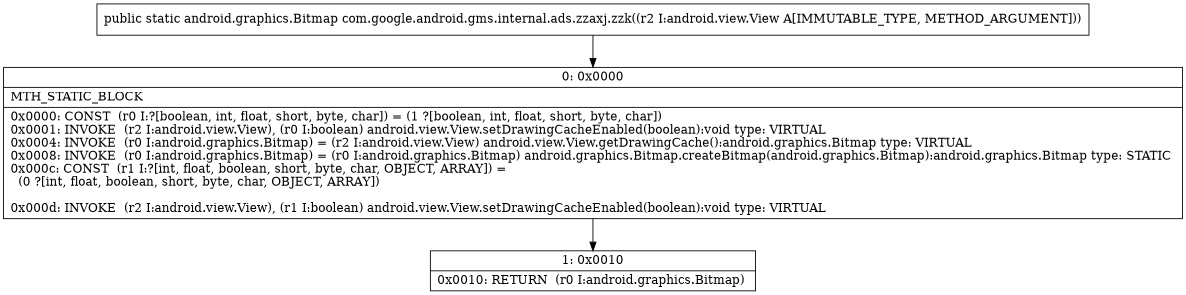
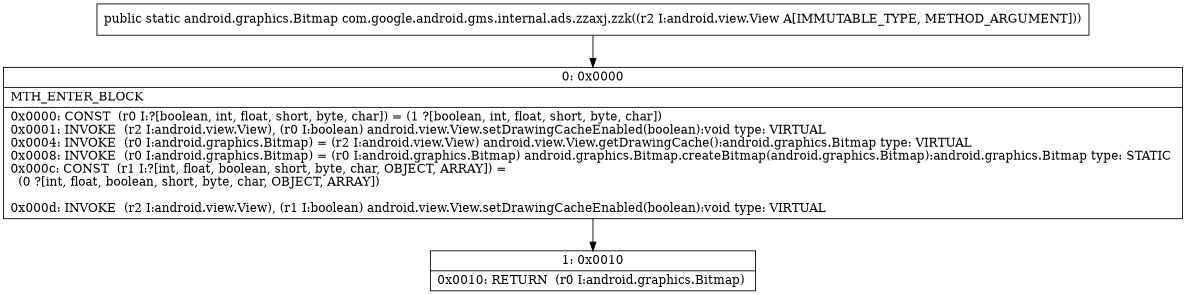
node "0: 0x0000": text "MTH_STATIC_BLOCK" -> "MTH_ENTER_BLOCK"
